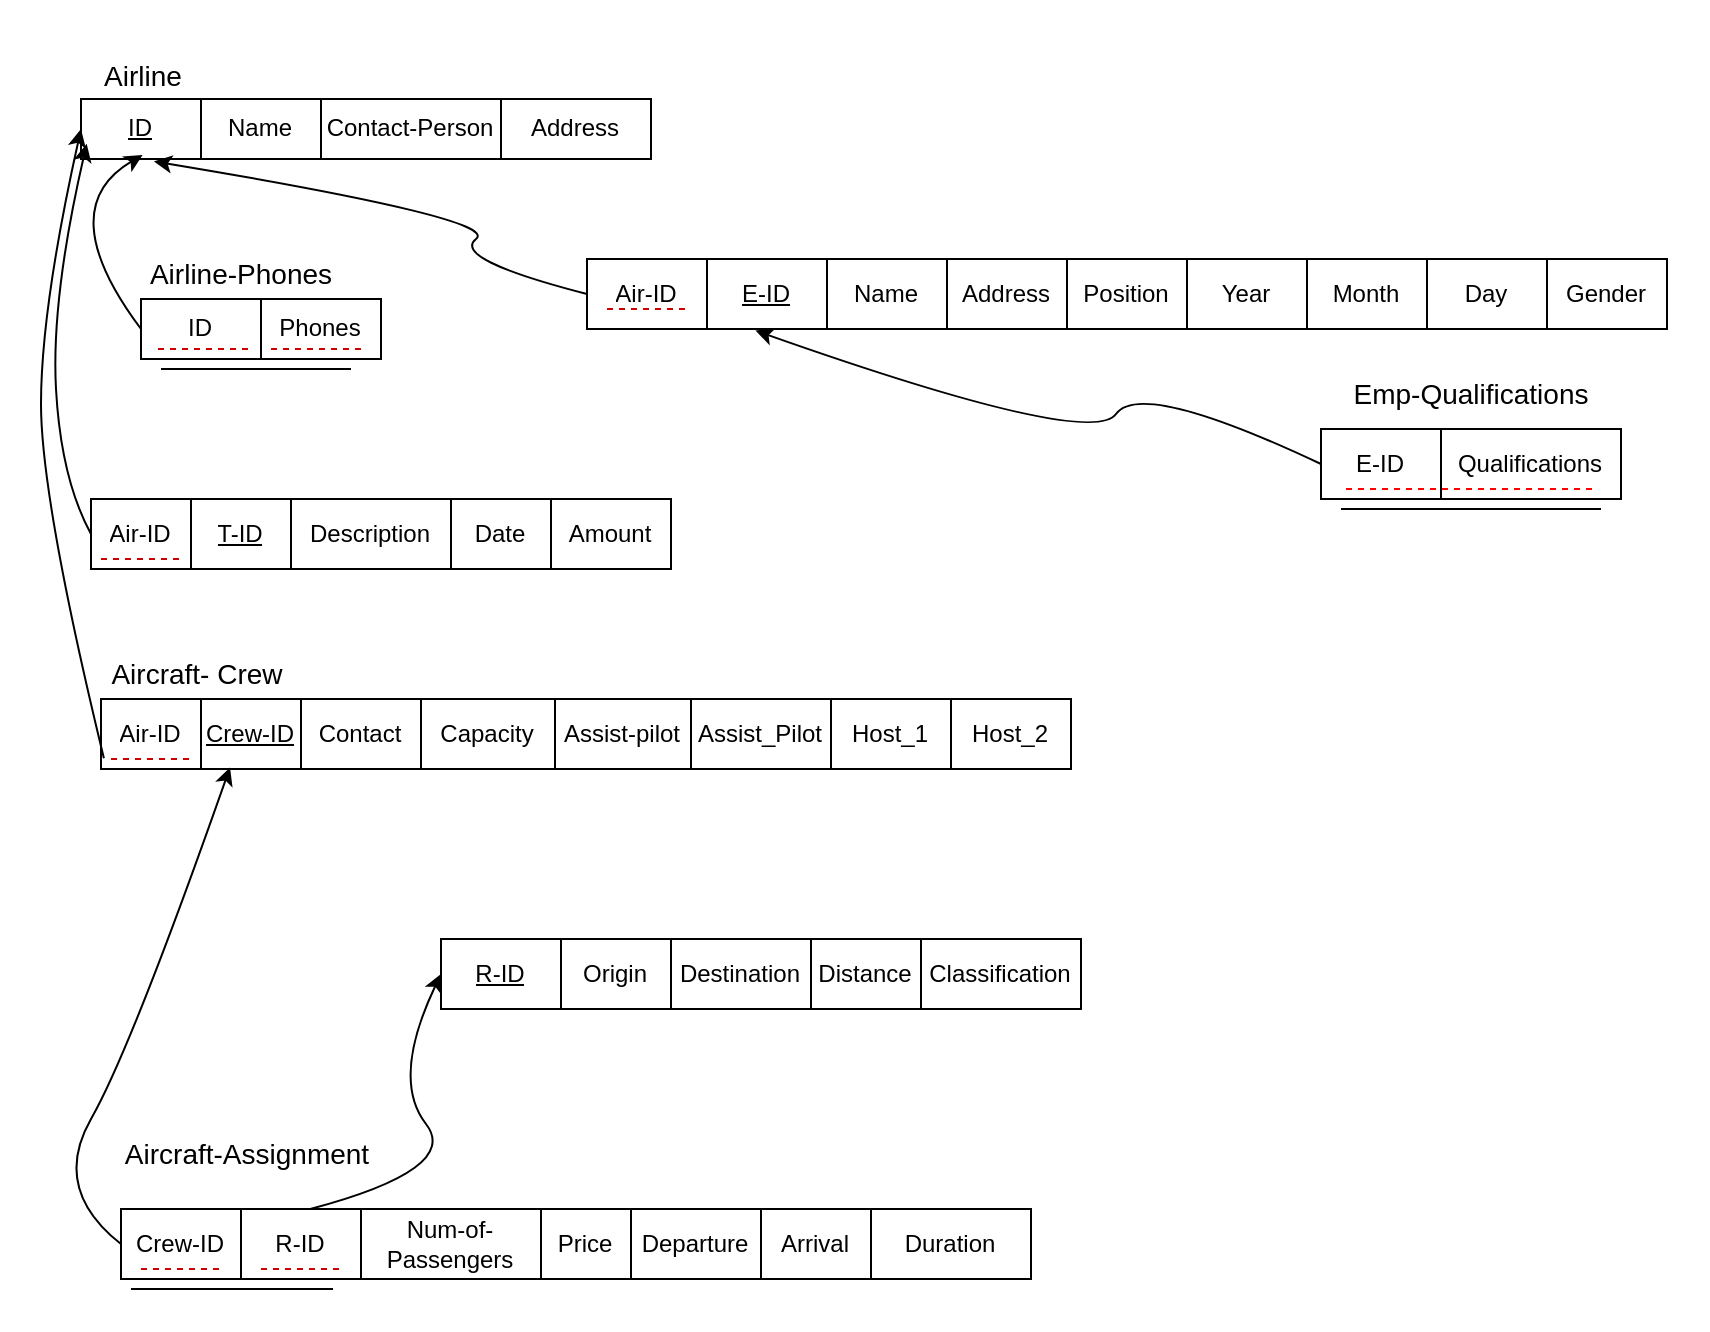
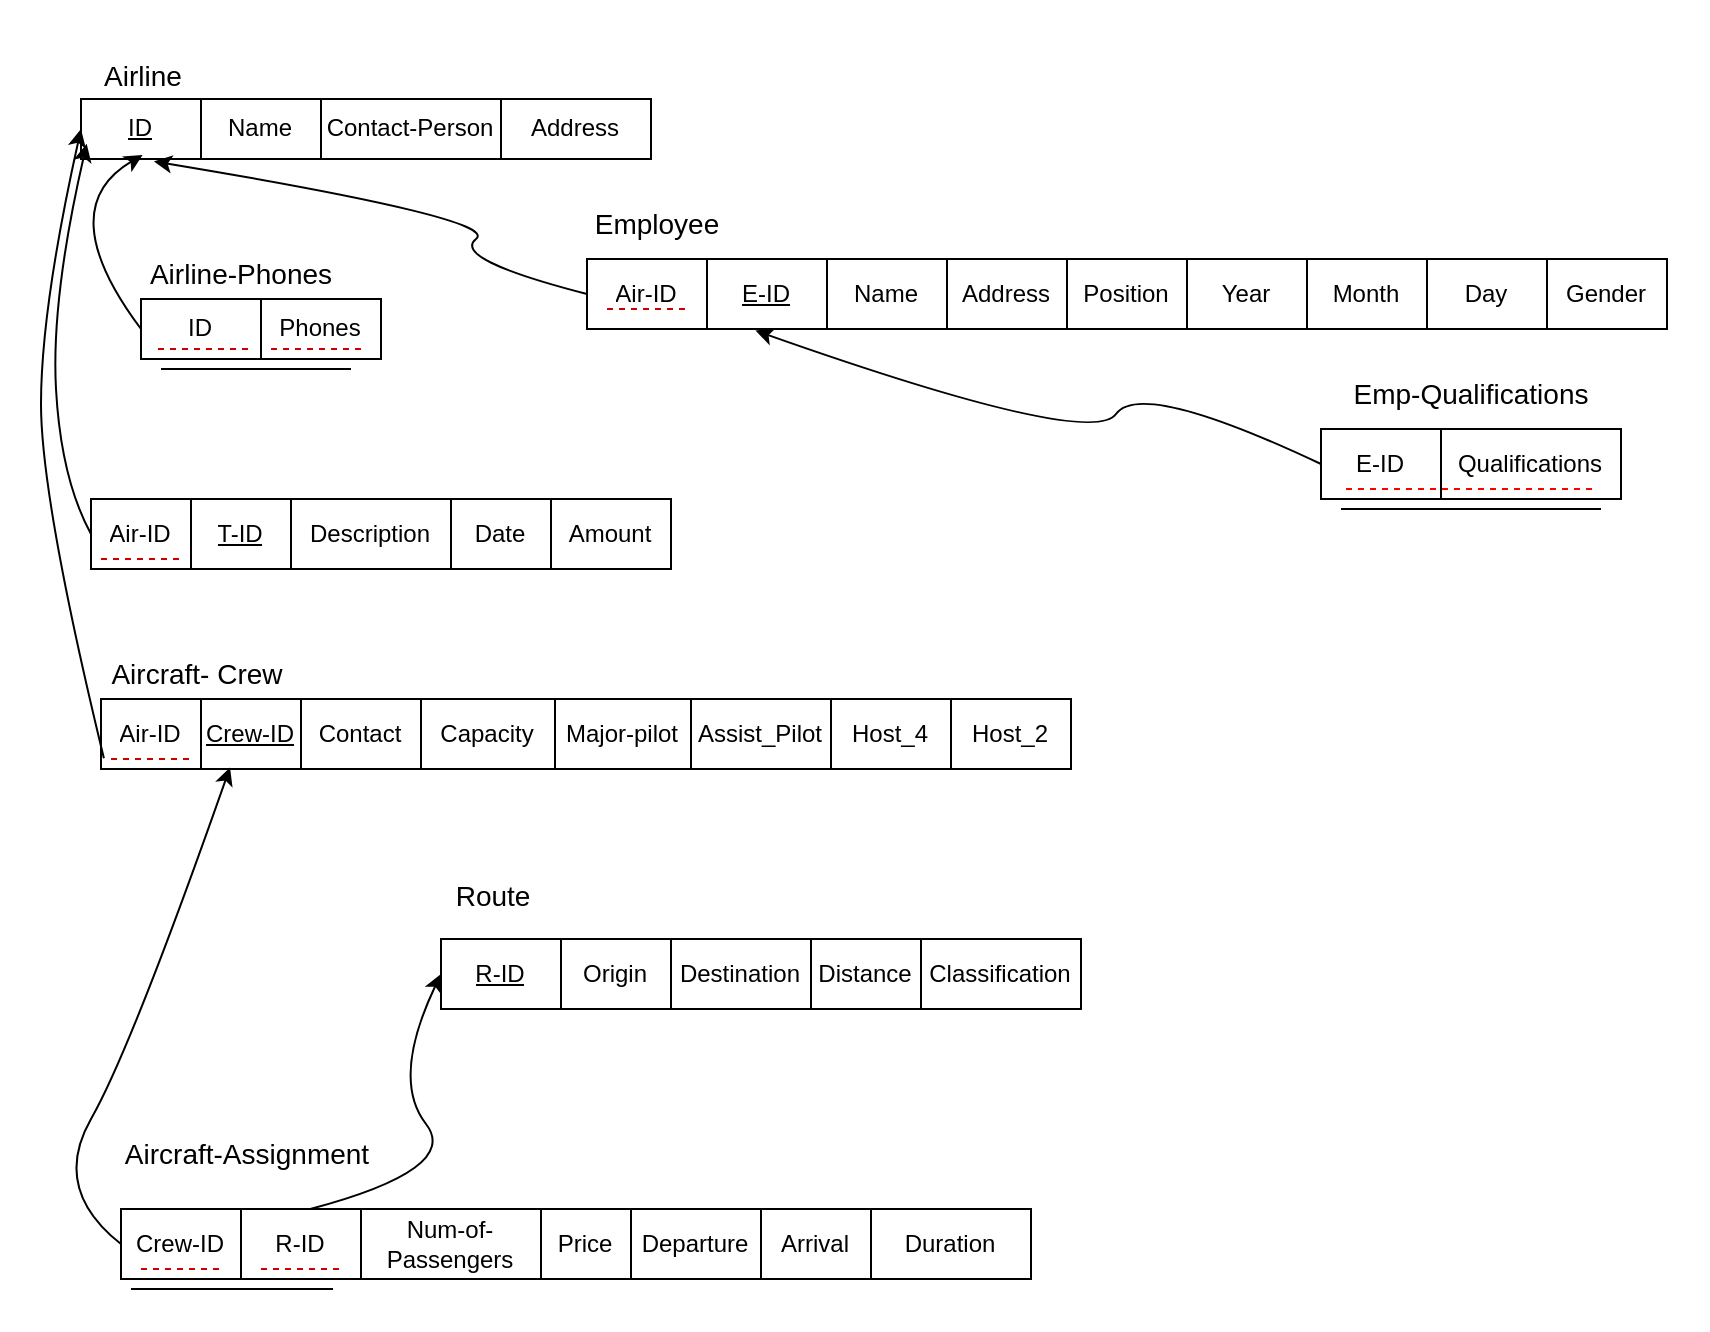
node "Employee": added
node "Assist-pilot": label "Assist-pilot" -> "Major-pilot"
node "Host_1": label "Host_1" -> "Host_4"
node "Route": added
